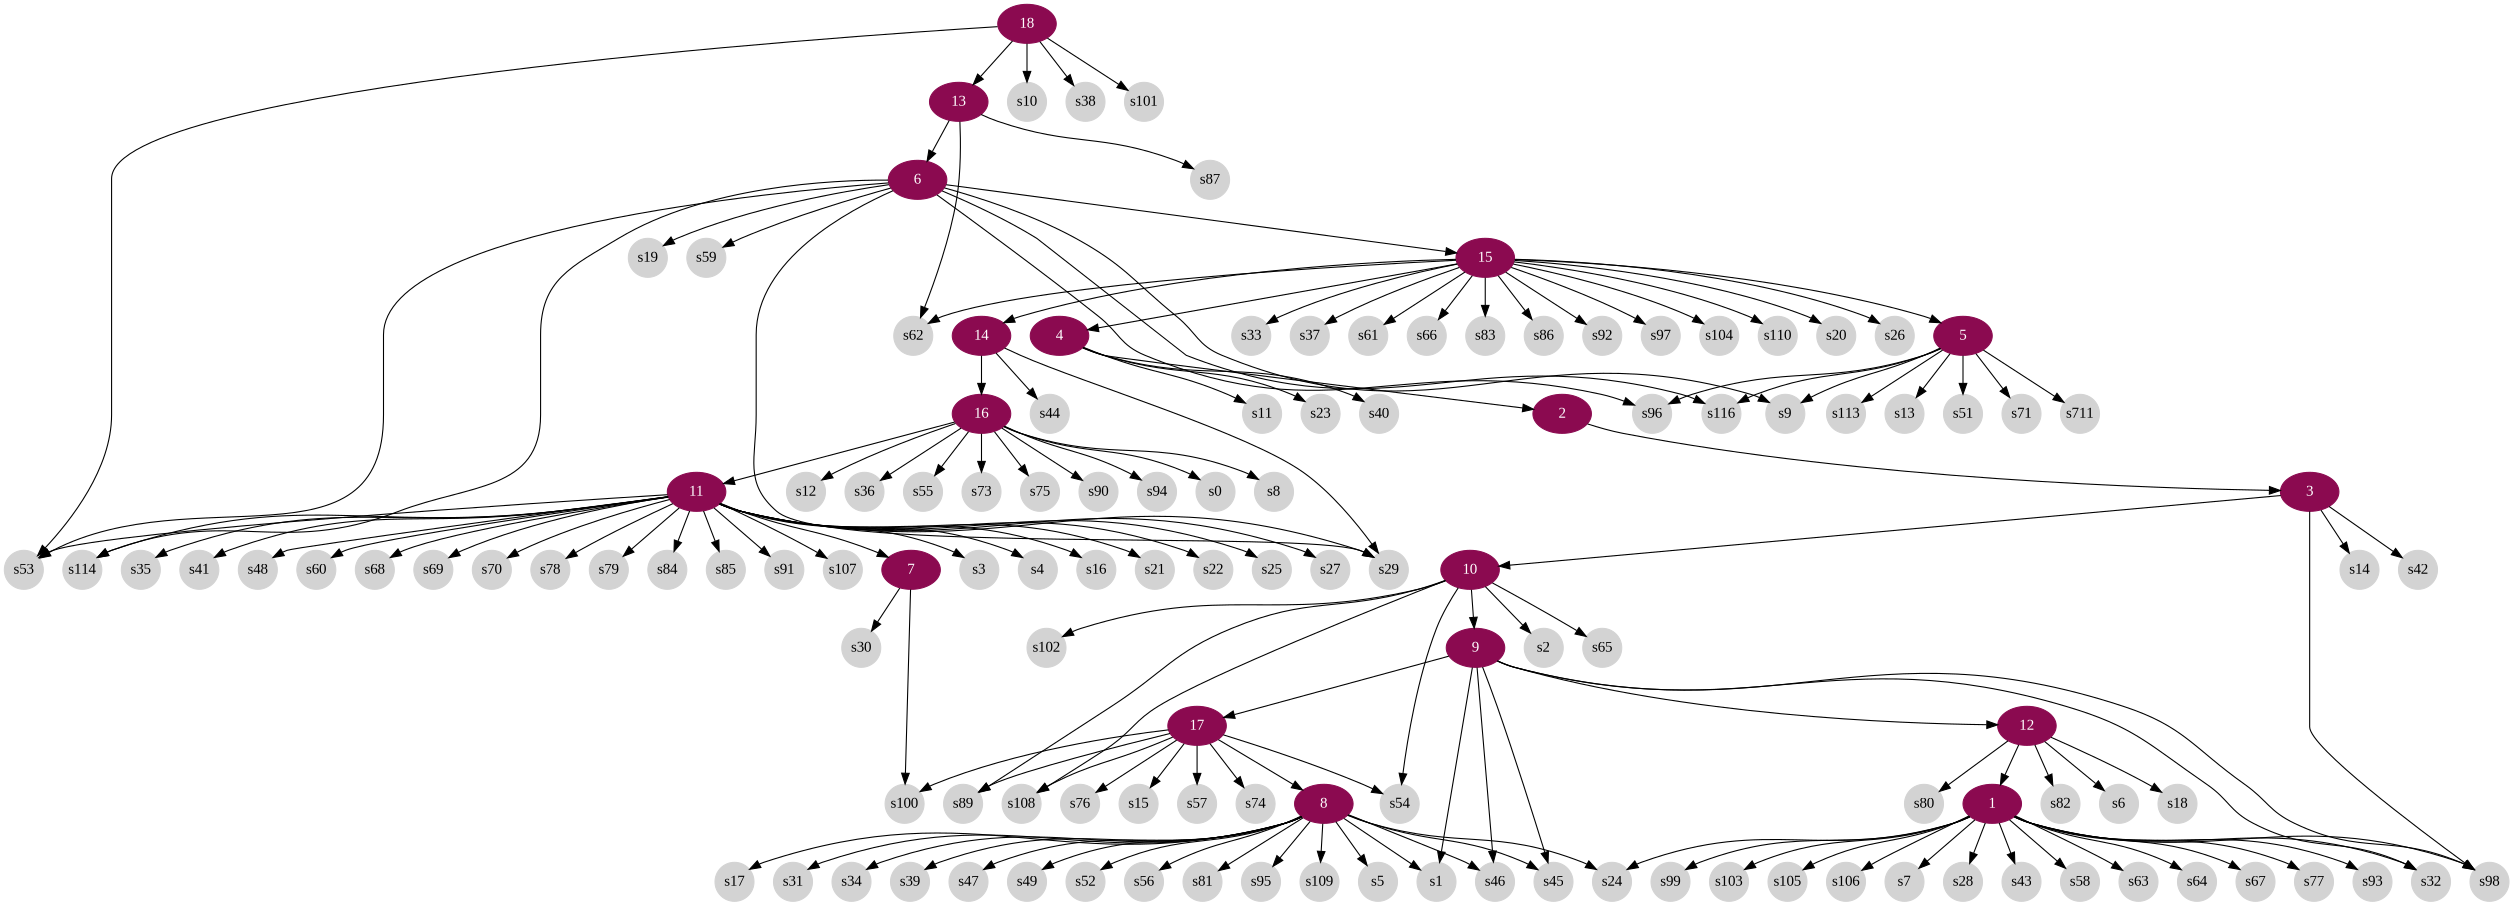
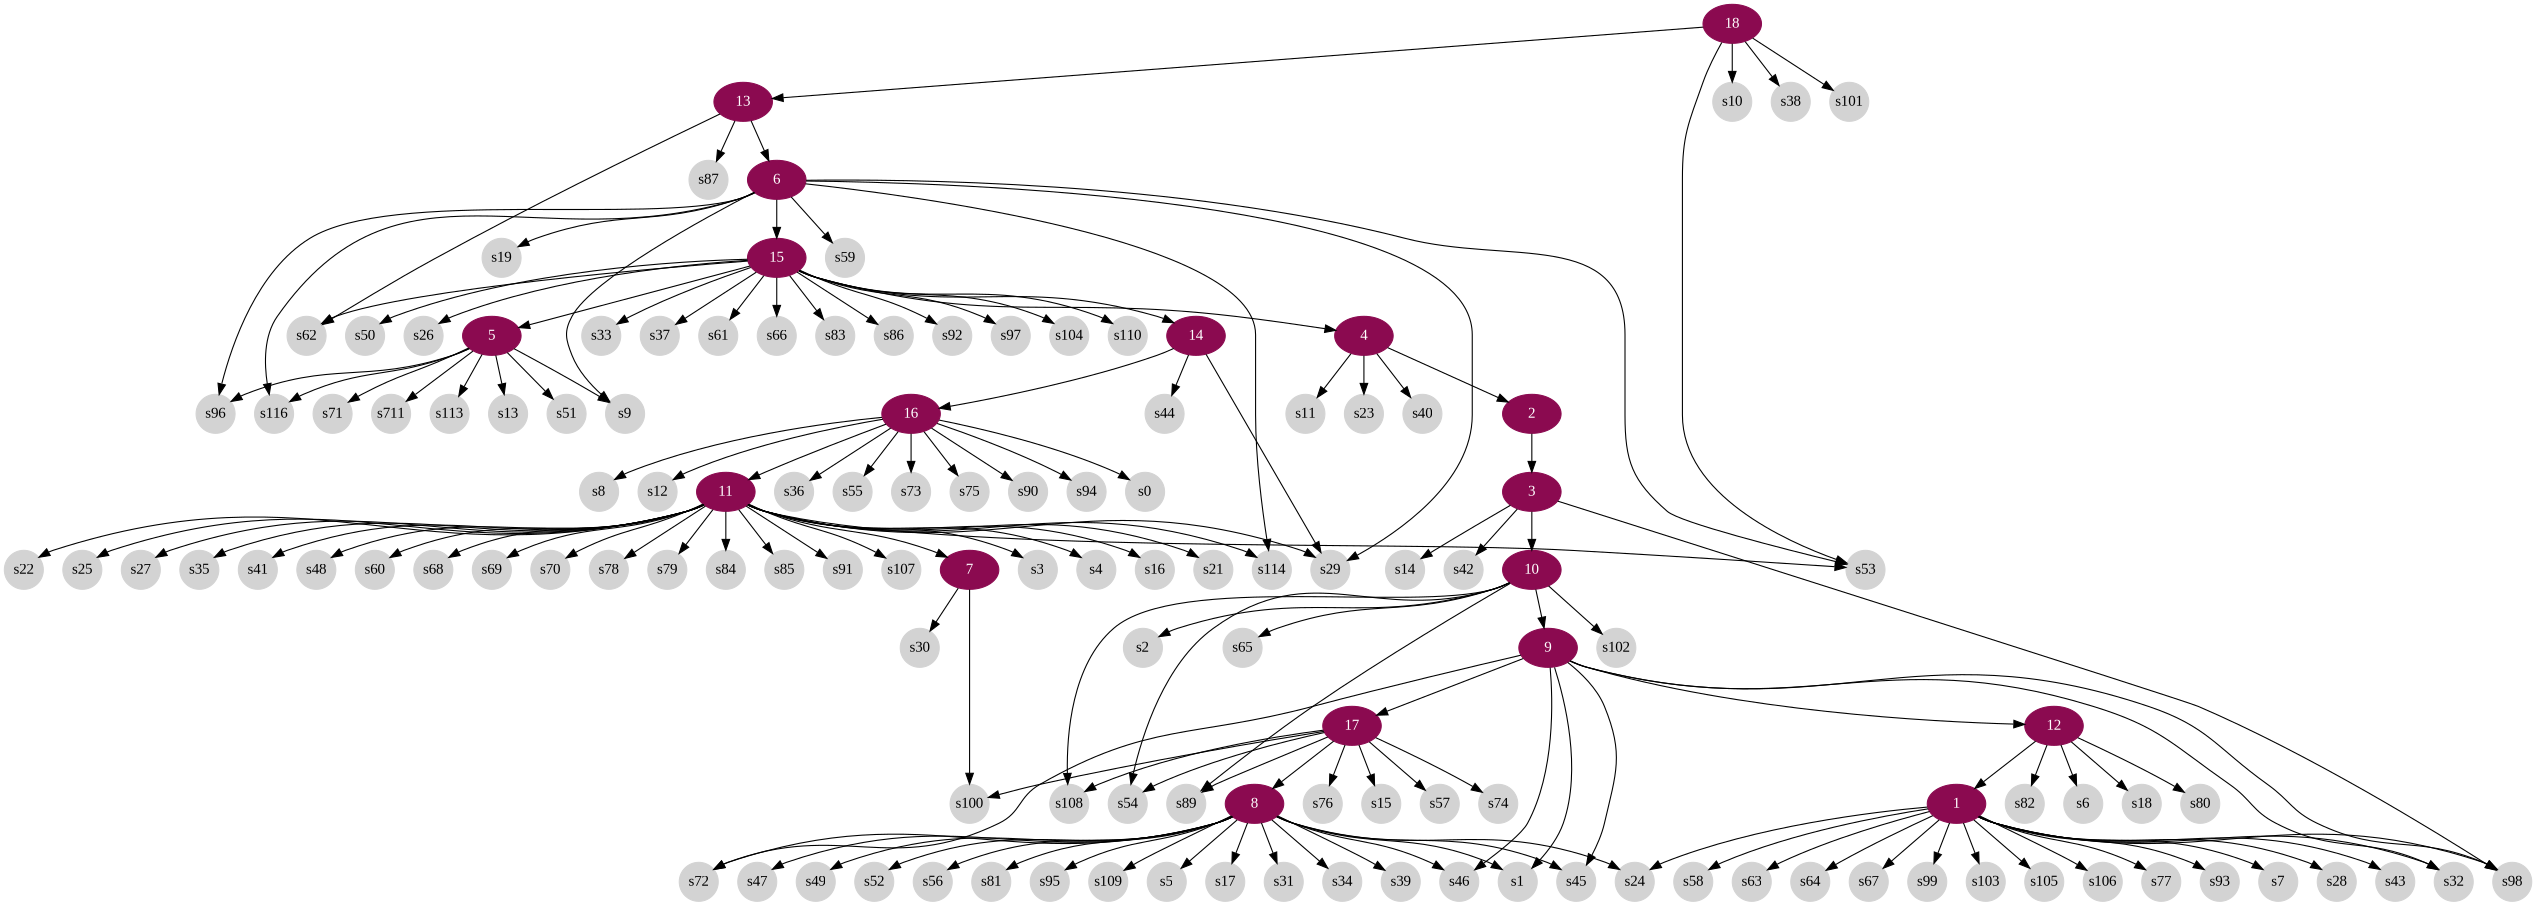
node "s20": label "s20" -> "s50"
node "s72": added
